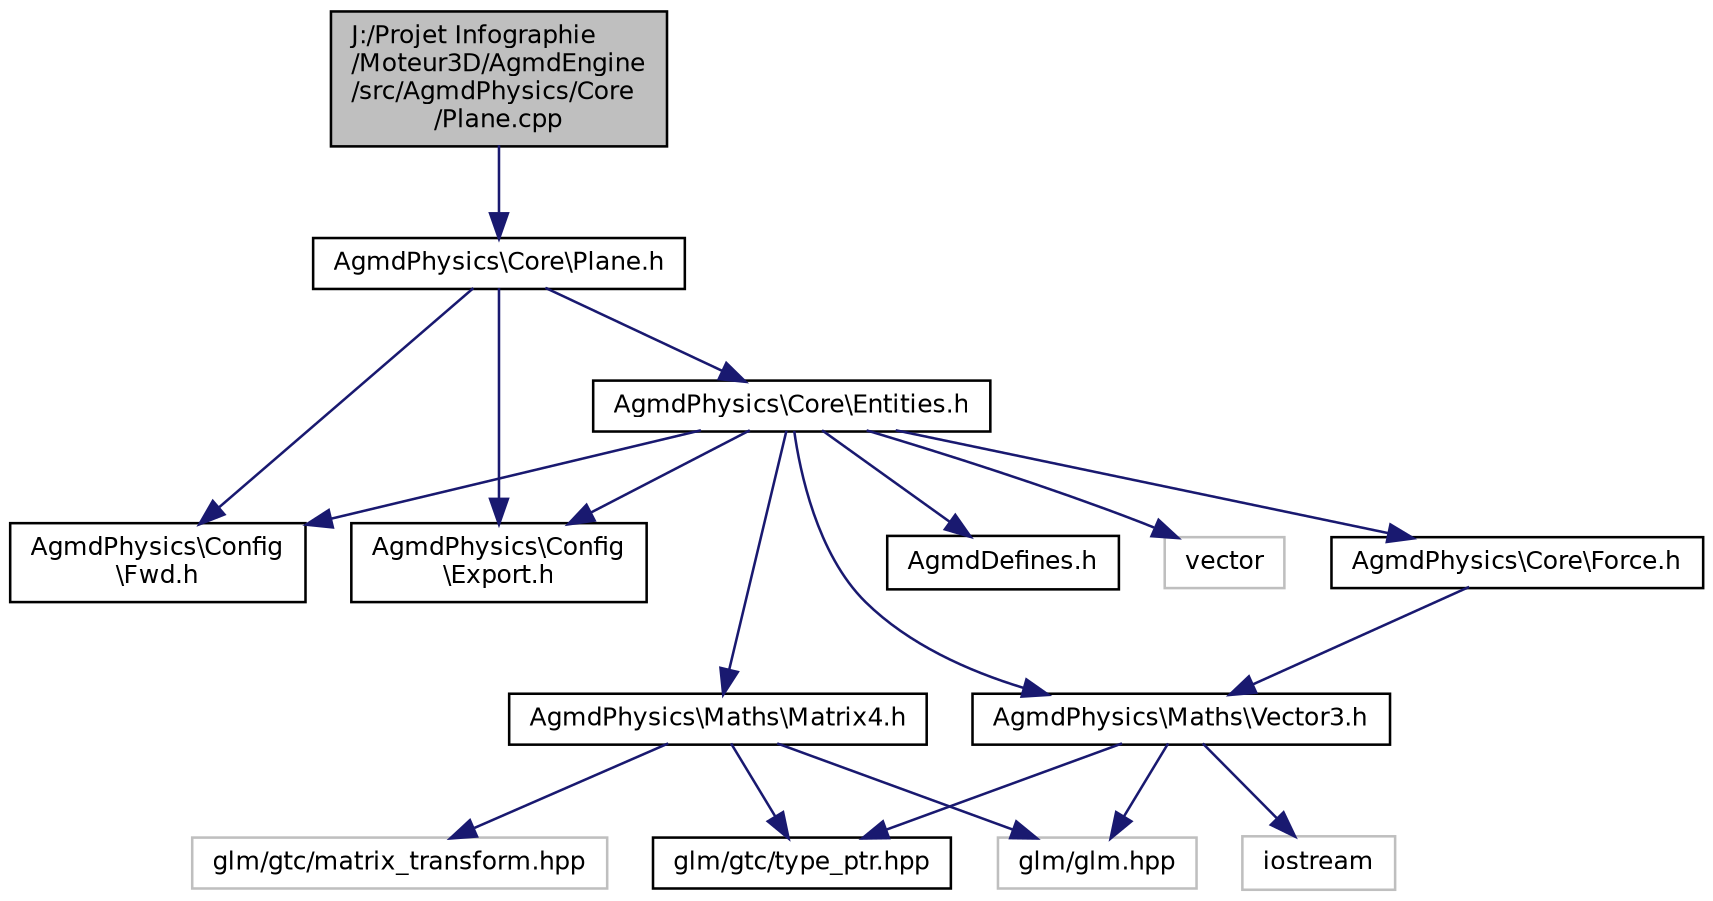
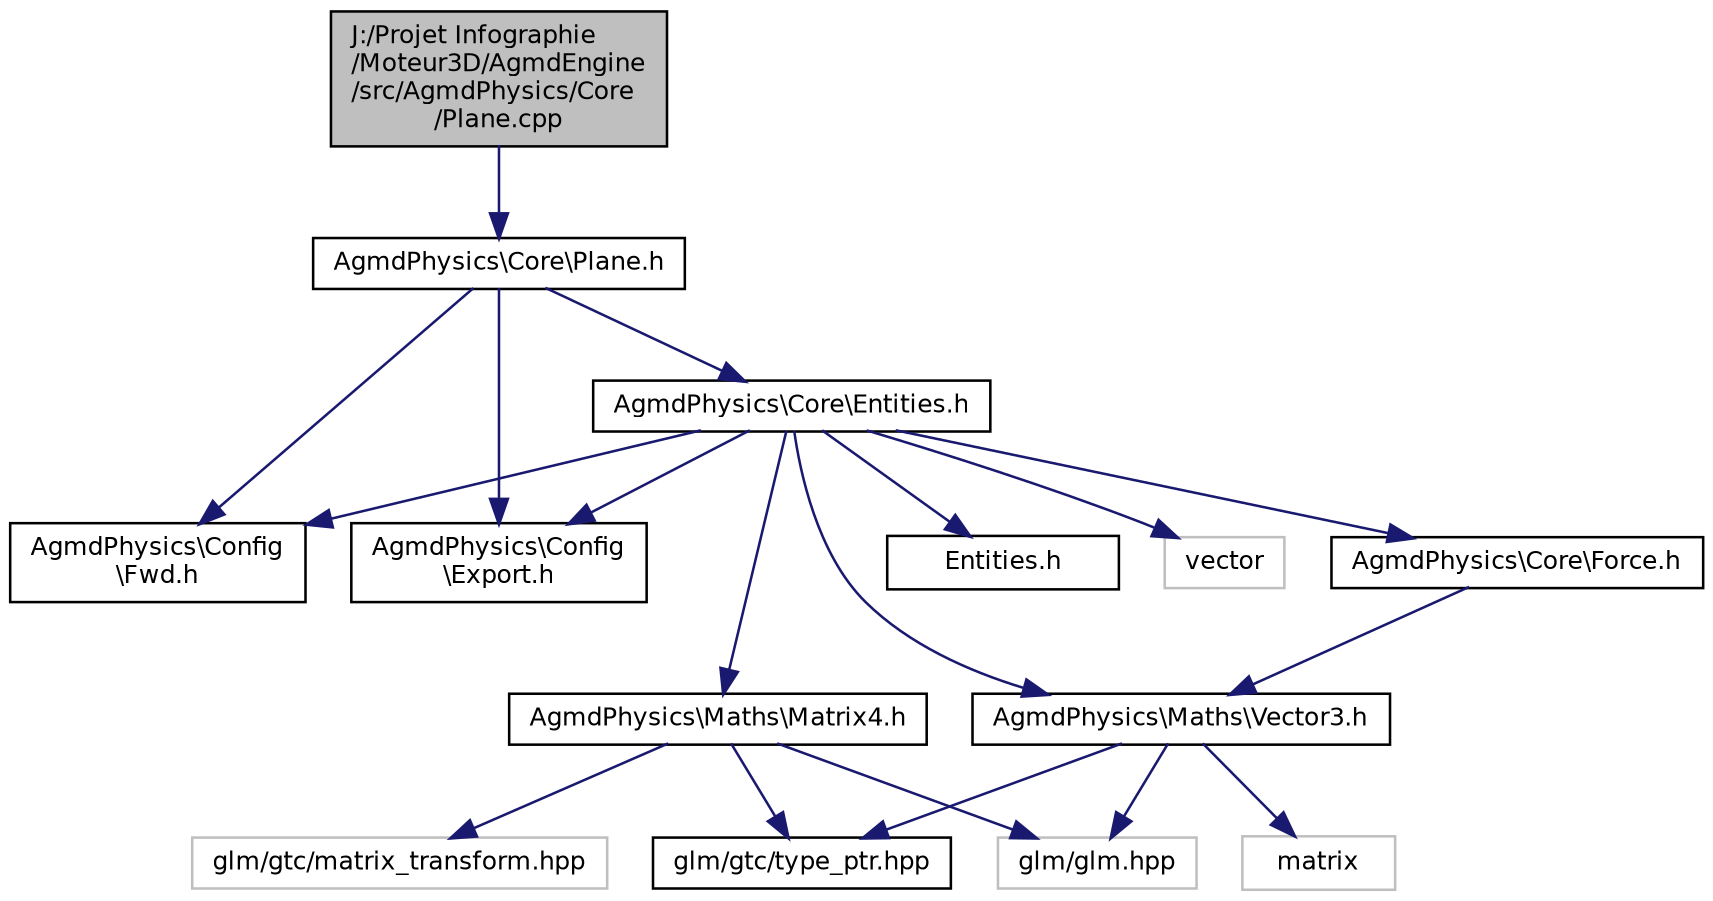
node "AgmdDefines.h": label "AgmdDefines.h" -> "Entities.h"
node "iostream": label "iostream" -> "matrix"
